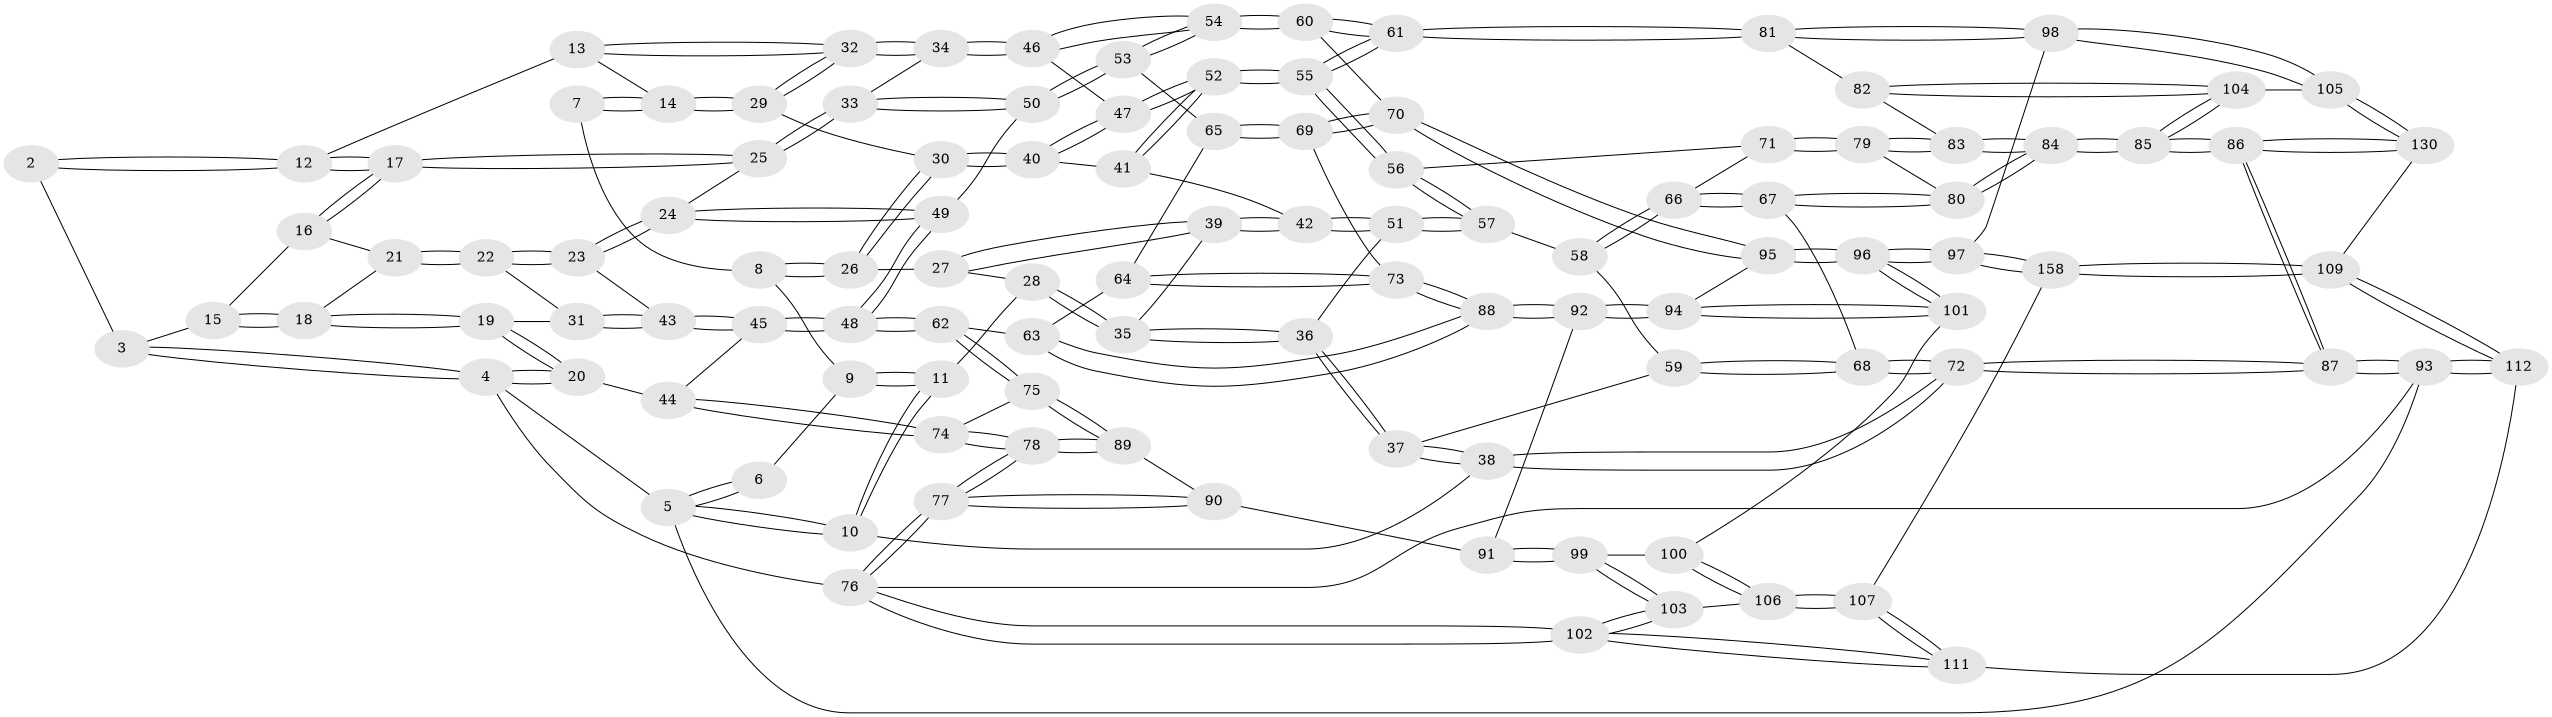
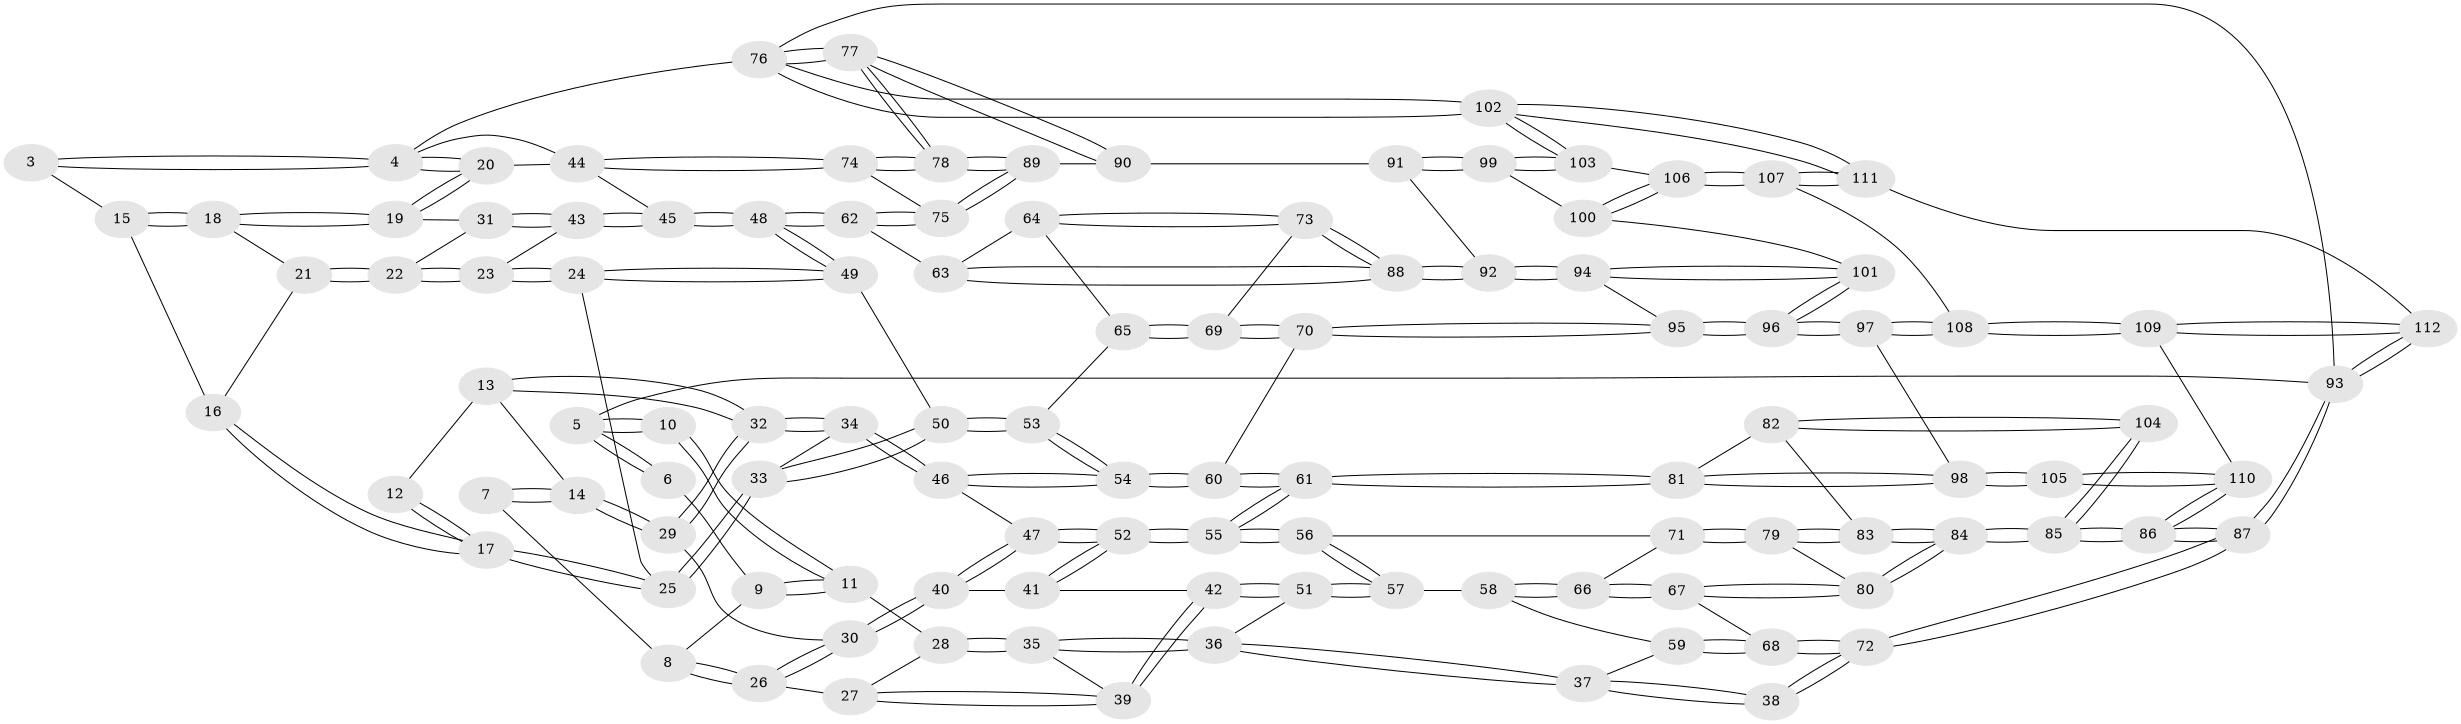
edge "104" -- "105": removed
node "130": label "130" -> "110"
node "2": removed
node "158": label "158" -> "108"
edge "4" -- "5": now "4" -- "44"
edge "38" -- "10": removed
